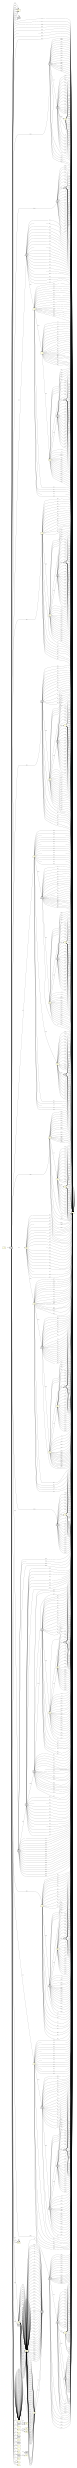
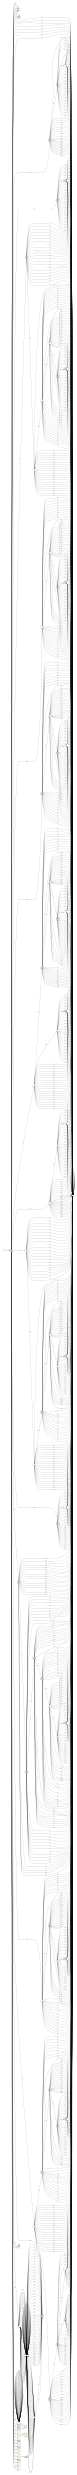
node "45": removed
